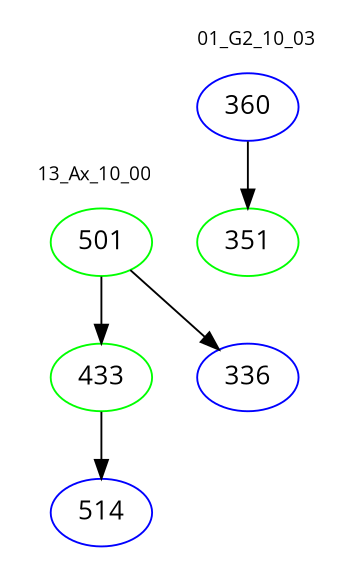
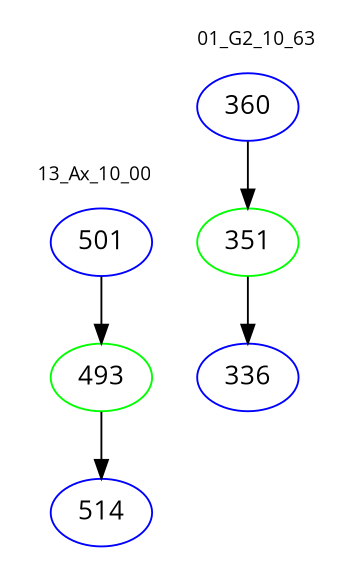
cluster "01_G2_10_03": label "01_G2_10_03" -> "01_G2_10_63"
node "501": color green -> blue
edge "501" -> "336": now "351" -> "336"
node "433": label "433" -> "493"
